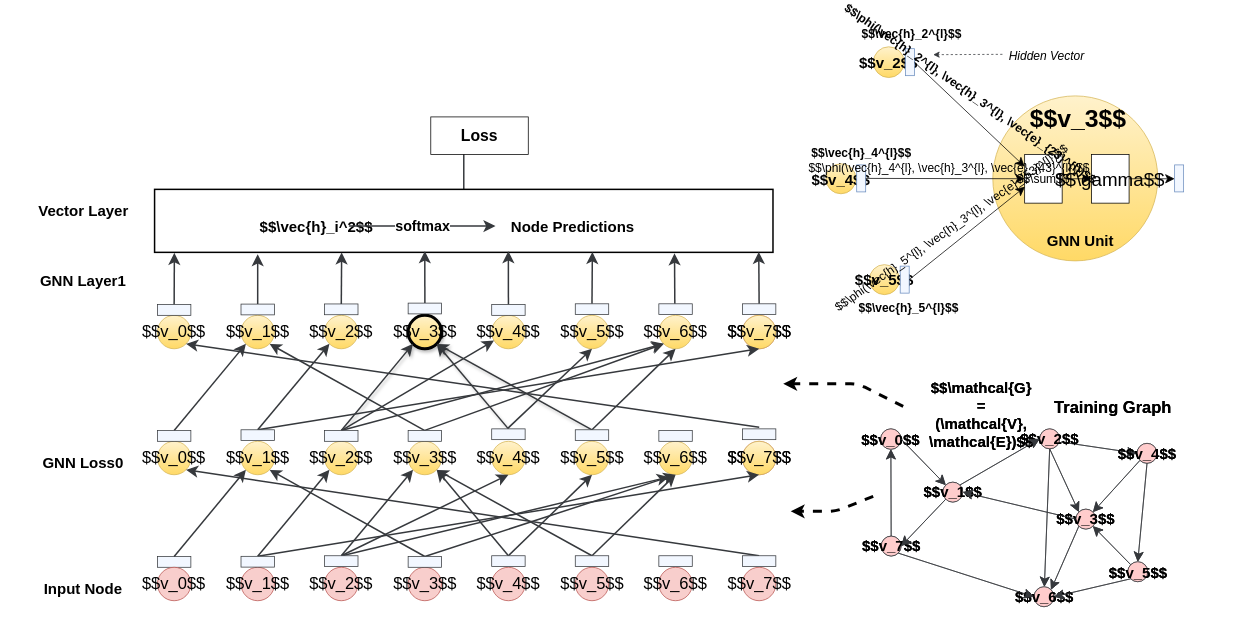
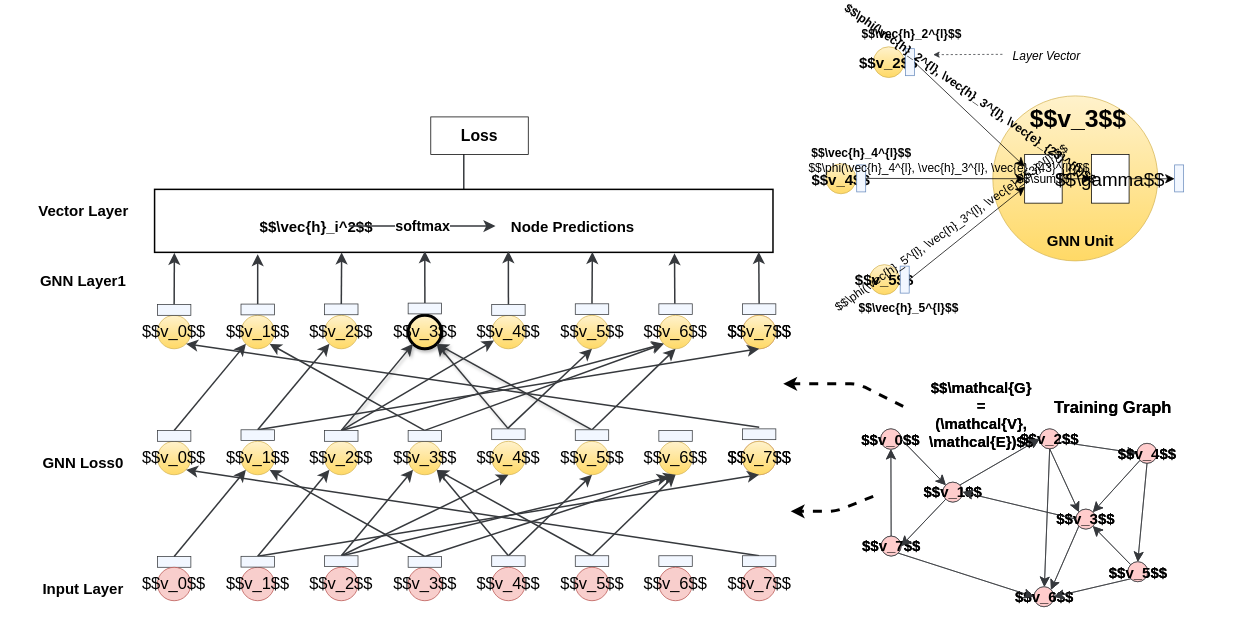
node "Hidden Vector": label "Hidden Vector" -> "Layer Vector"
node "Input Node": label "Input Node" -> "Input Layer"
